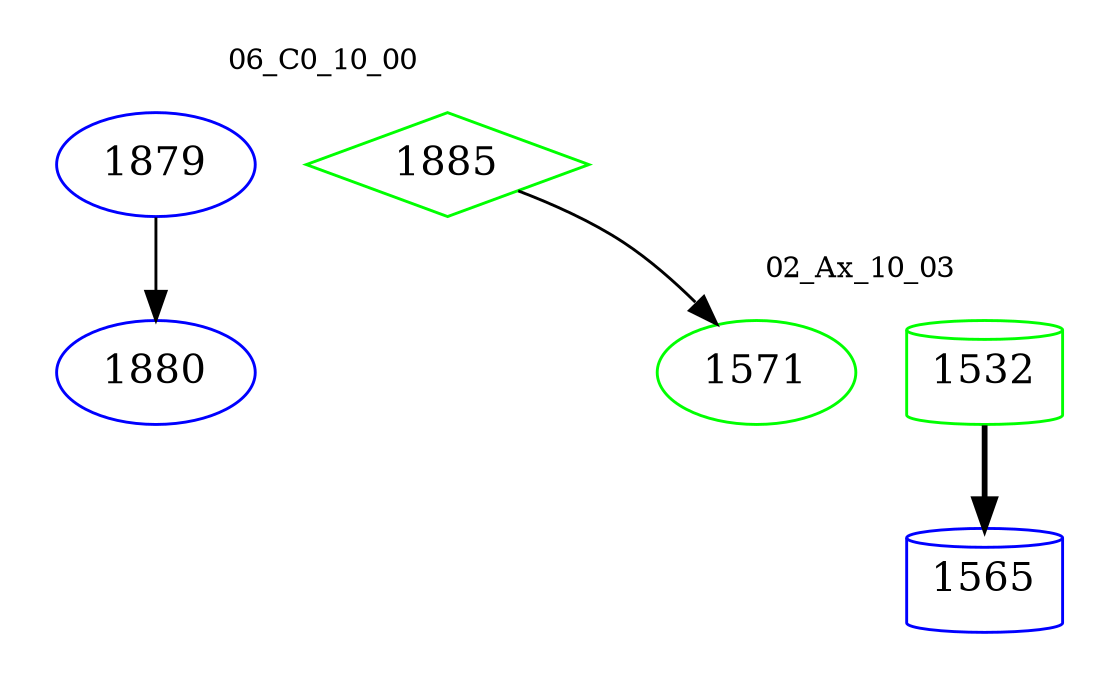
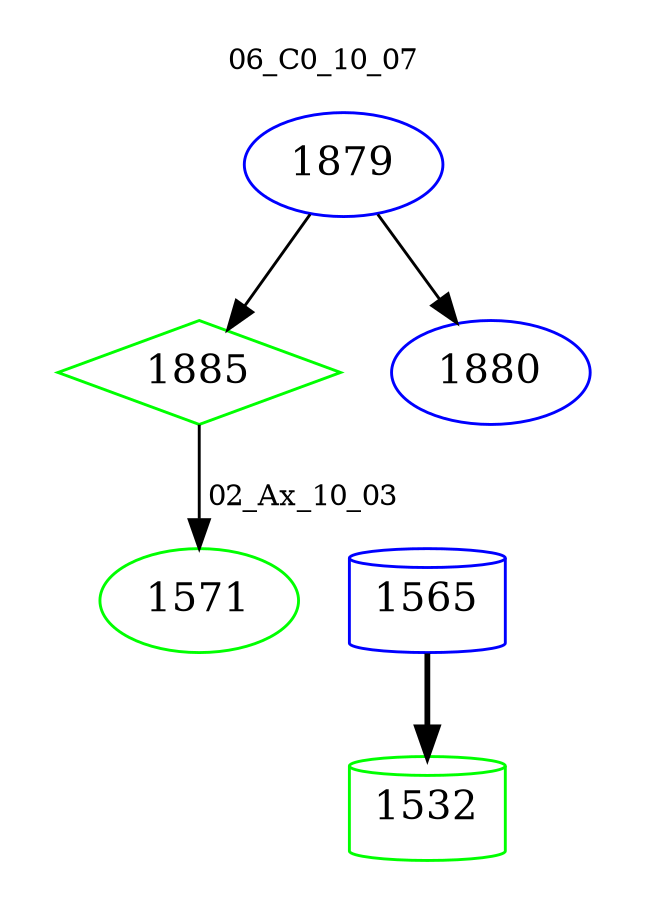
cluster "06_C0_10_00": label "06_C0_10_00" -> "06_C0_10_07"
edge "1879" -> "1885": added
edge "1532" -> "1565": reversed
